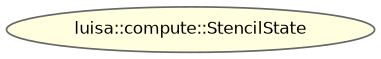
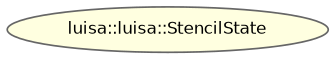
node "luisa::compute::StencilState": label "luisa::compute::StencilState" -> "luisa::luisa::StencilState"
